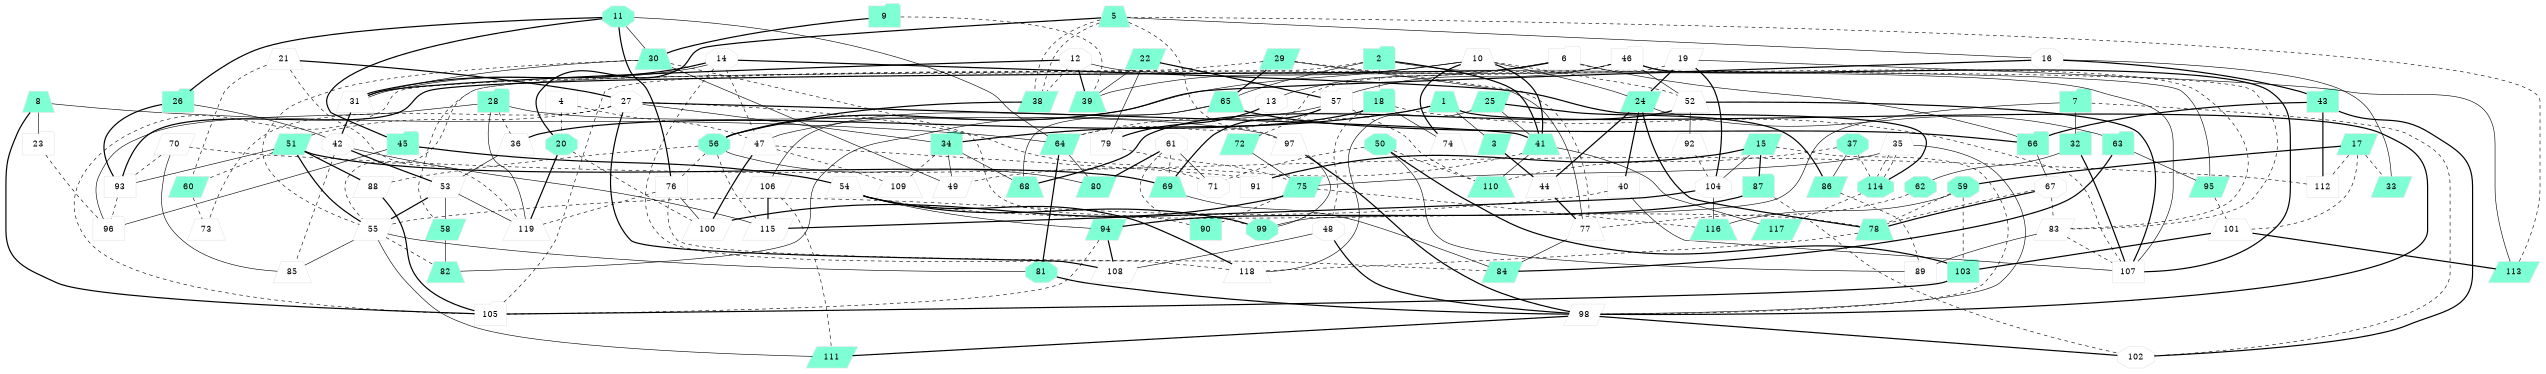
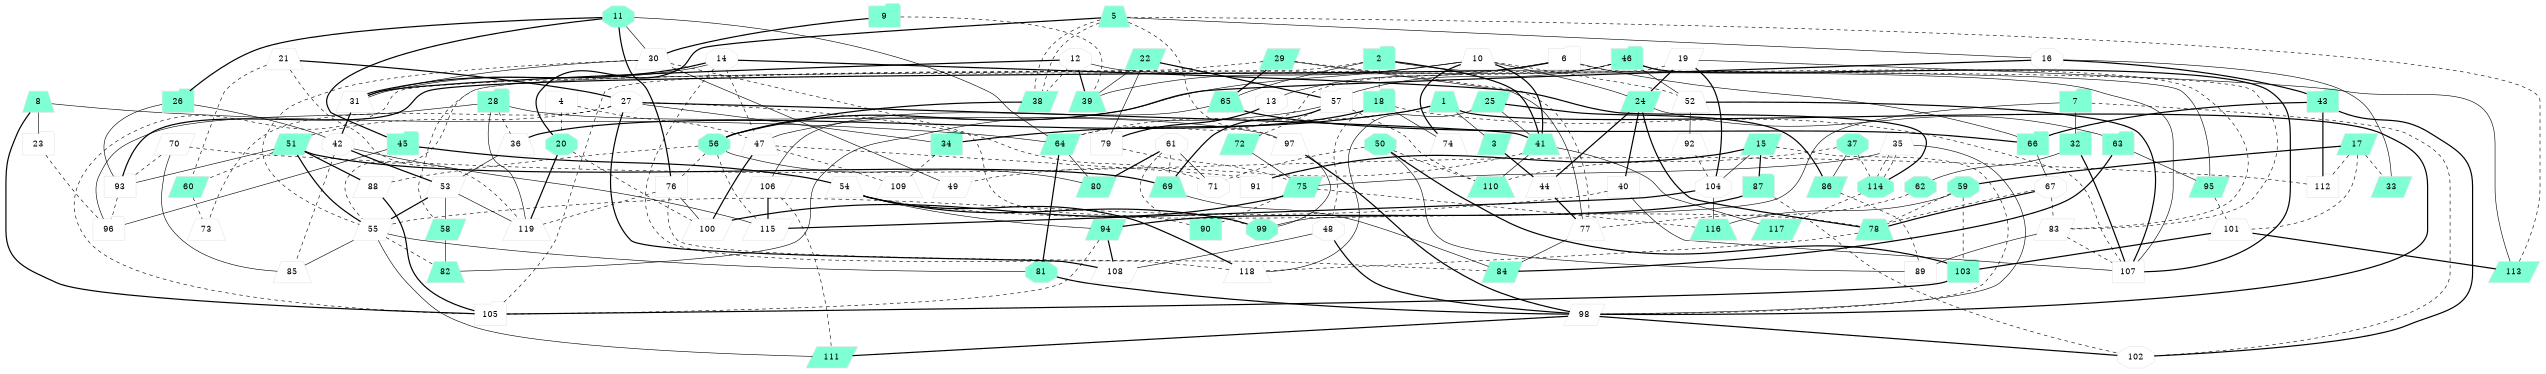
node "30": fillcolor aquamarine -> white
node "46": fillcolor white -> aquamarine
edge "26" -- "93": style bold -> solid
edge "34" -- "49": removed
node "68": removed
